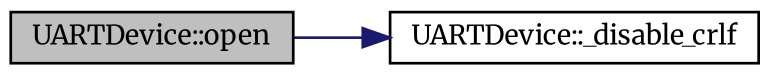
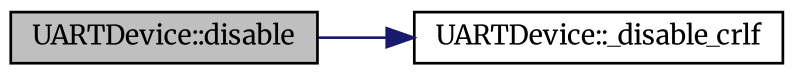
node "UARTDevice::open": label "UARTDevice::open" -> "UARTDevice::disable"
